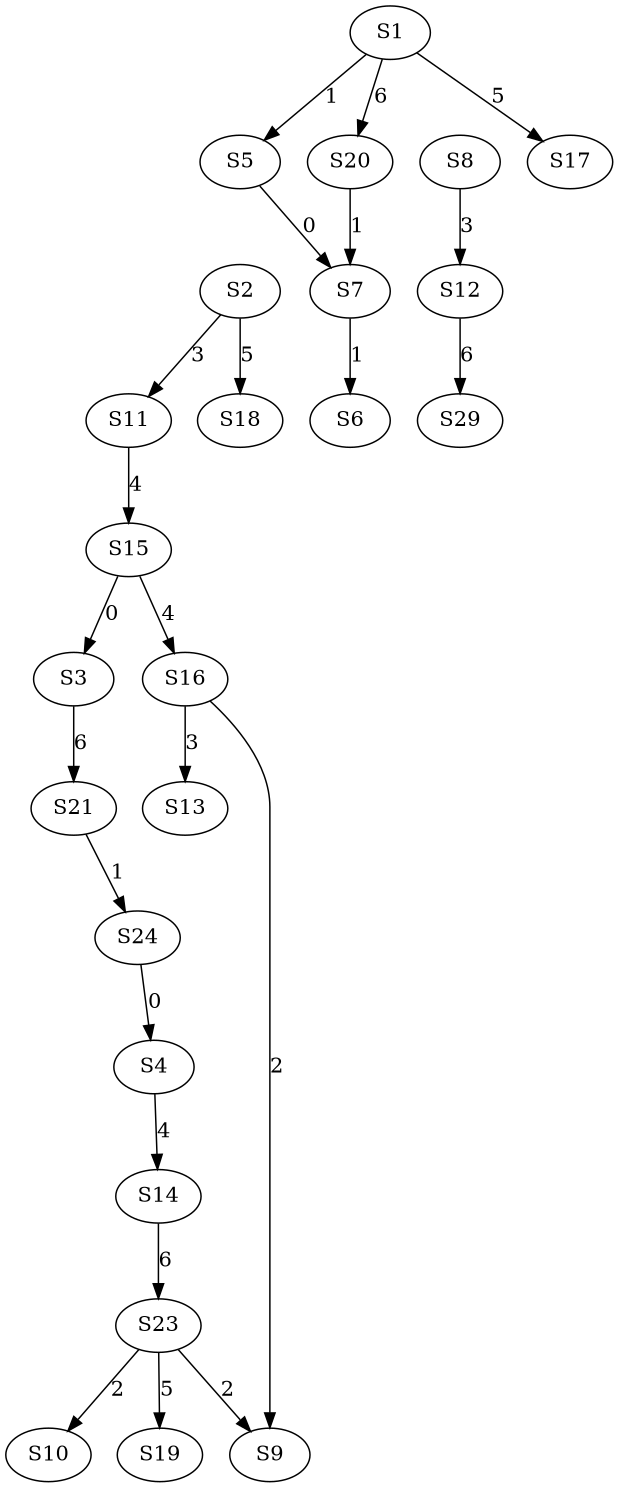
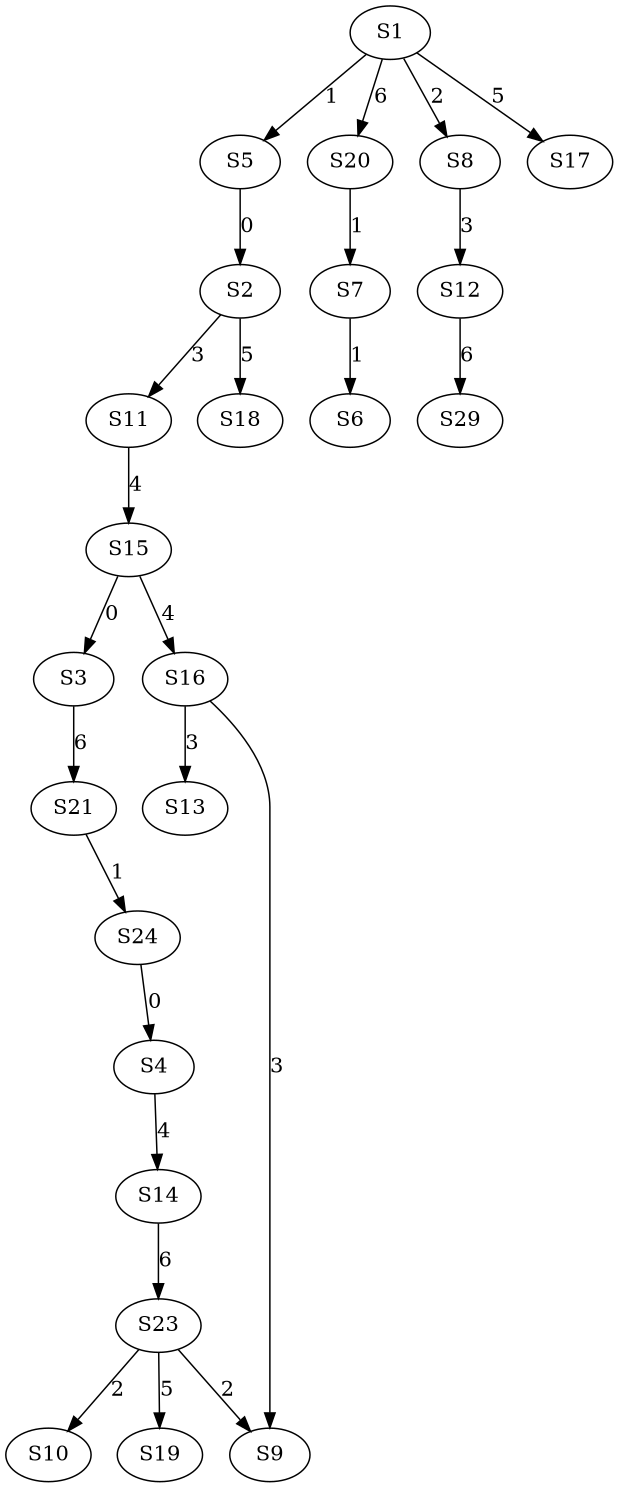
edge "S1" -> "S8": added, label "2"
edge "S5" -> "S7": now "S5" -> "S2"
edge "S16" -> "S9": label "2" -> "3"
